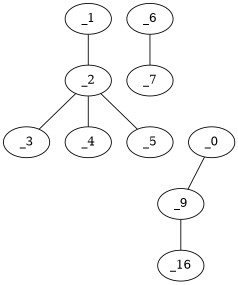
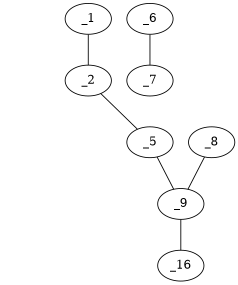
node "_3": removed
node "_4": removed
node "_0": label "_0" -> "_8"
edge "_5" -- "_9": added
